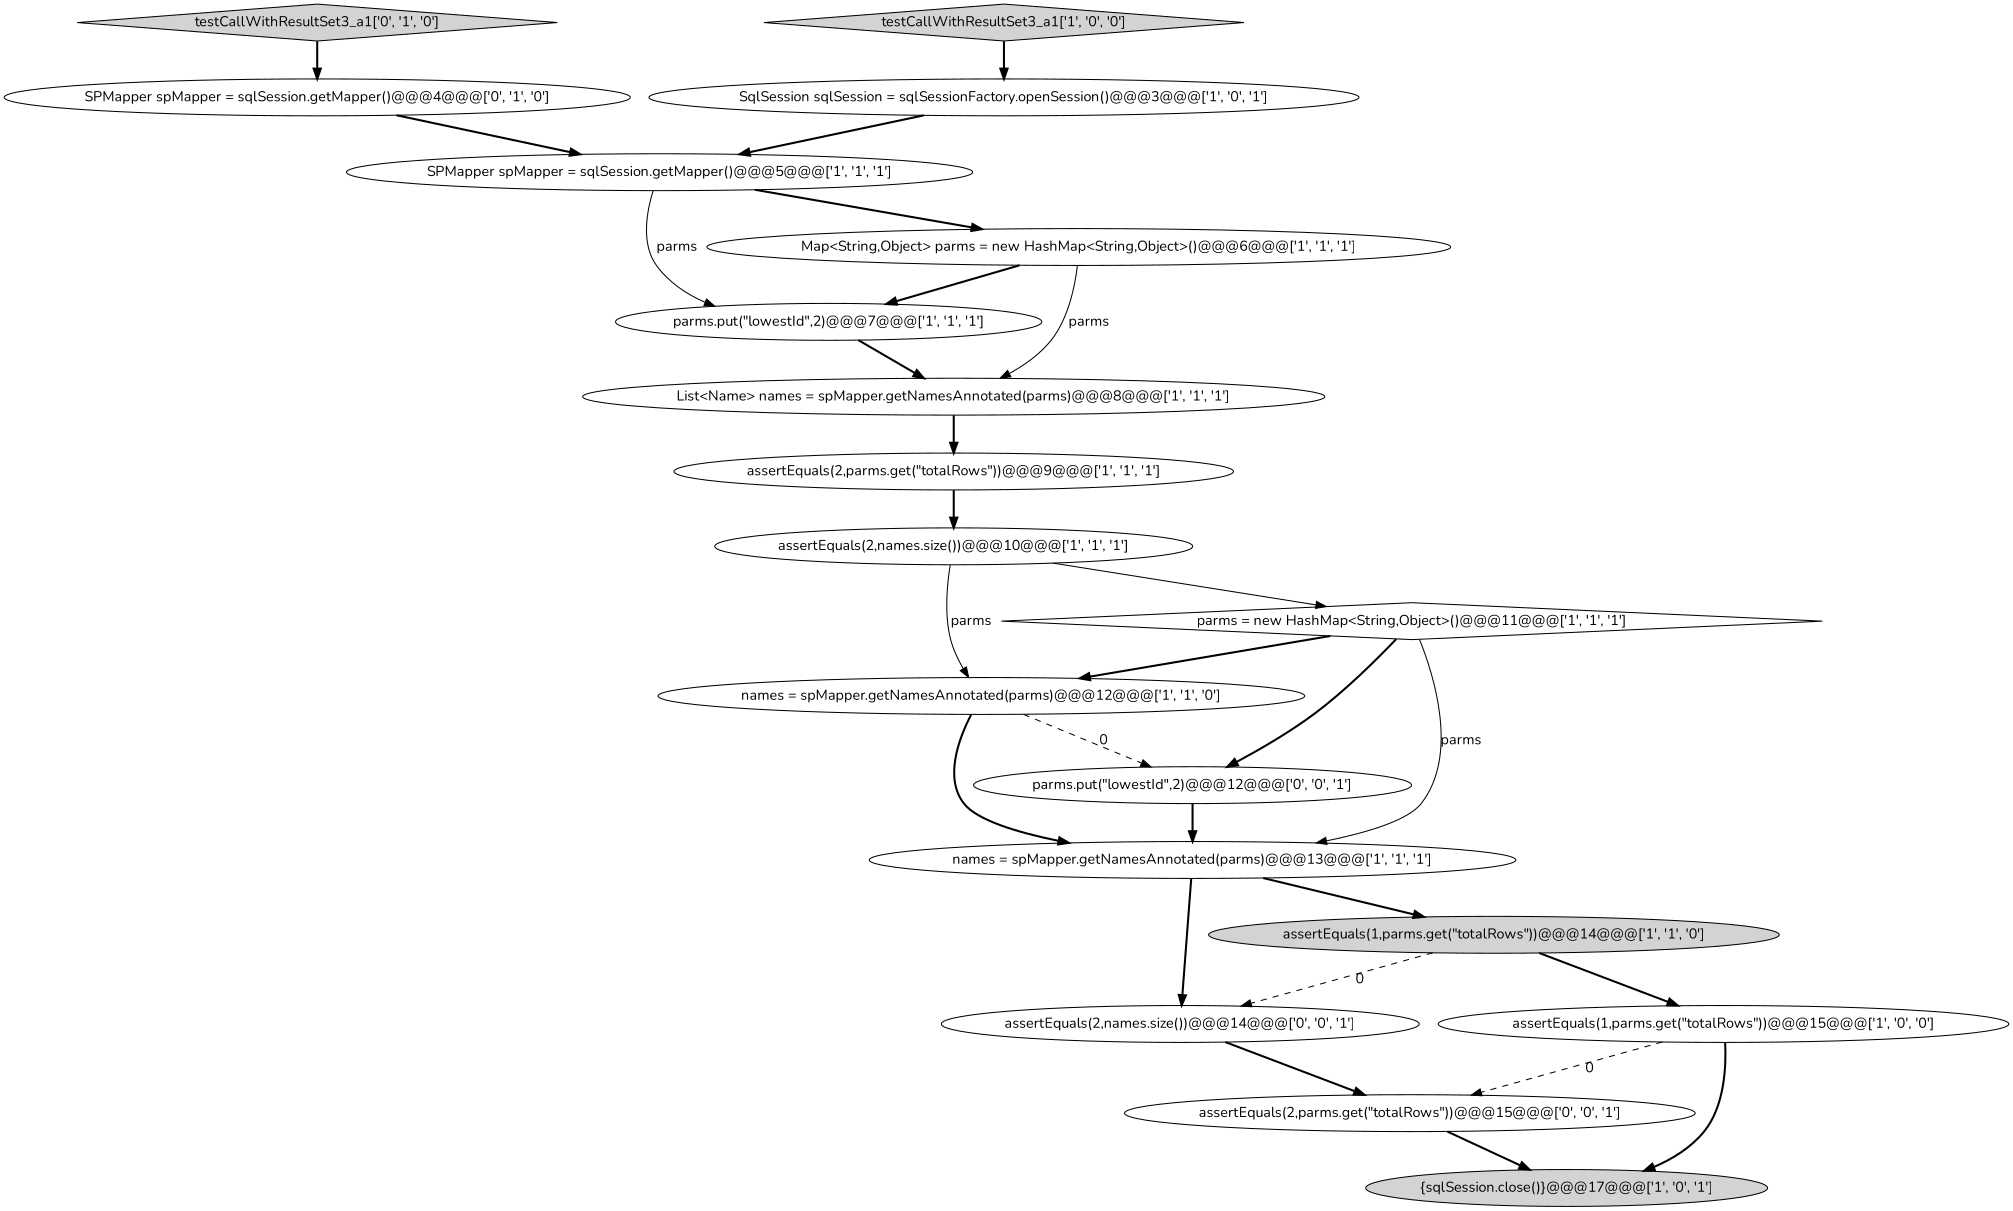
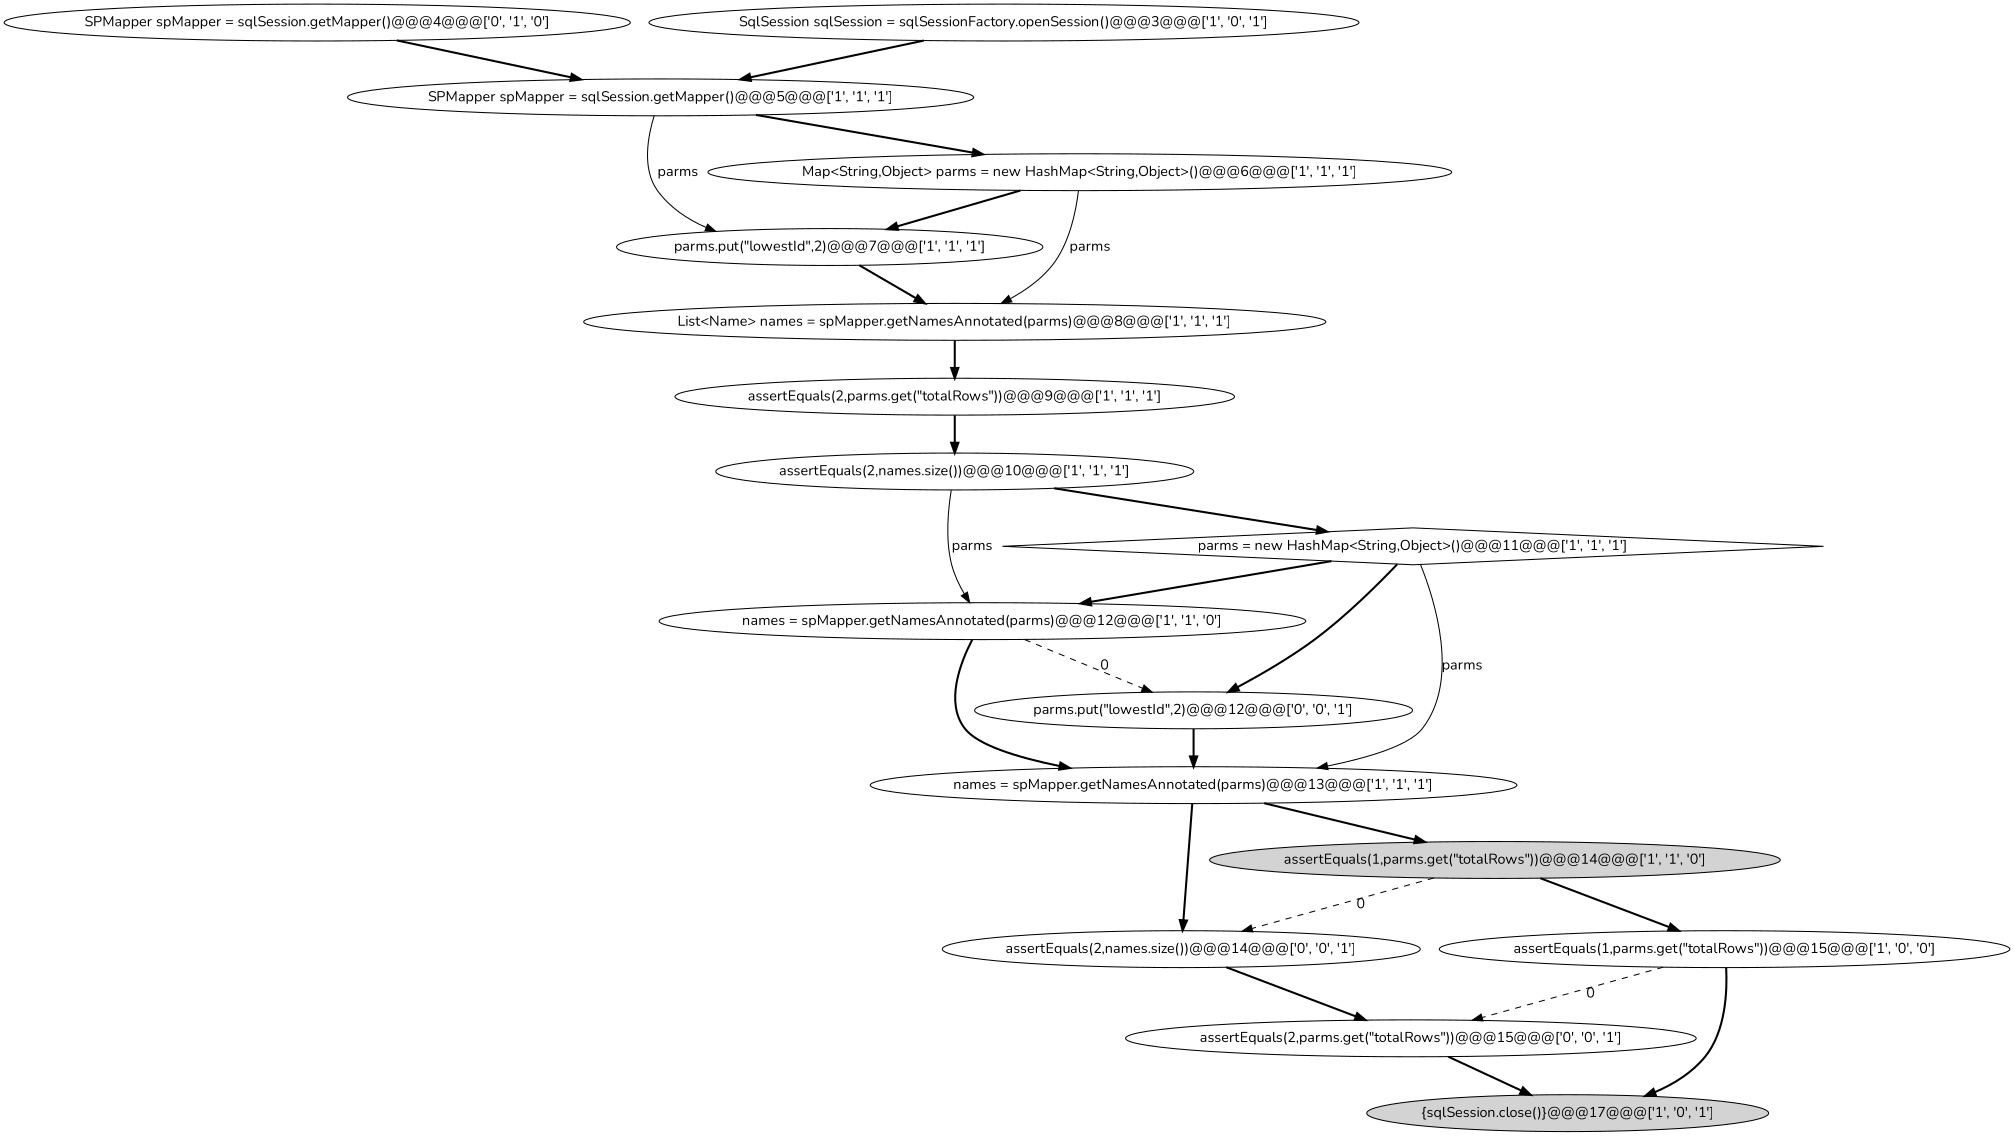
node "testCallWithResultSet3_a1['0', '1', '0']": removed
node "testCallWithResultSet3_a1['1', '0', '0']": removed
edge "assertEquals(2,names.size())@@@10@@@['1', '1', '1']" -> "parms = new HashMap<String,Object>()@@@11@@@['1', '1', '1']": style solid -> bold
